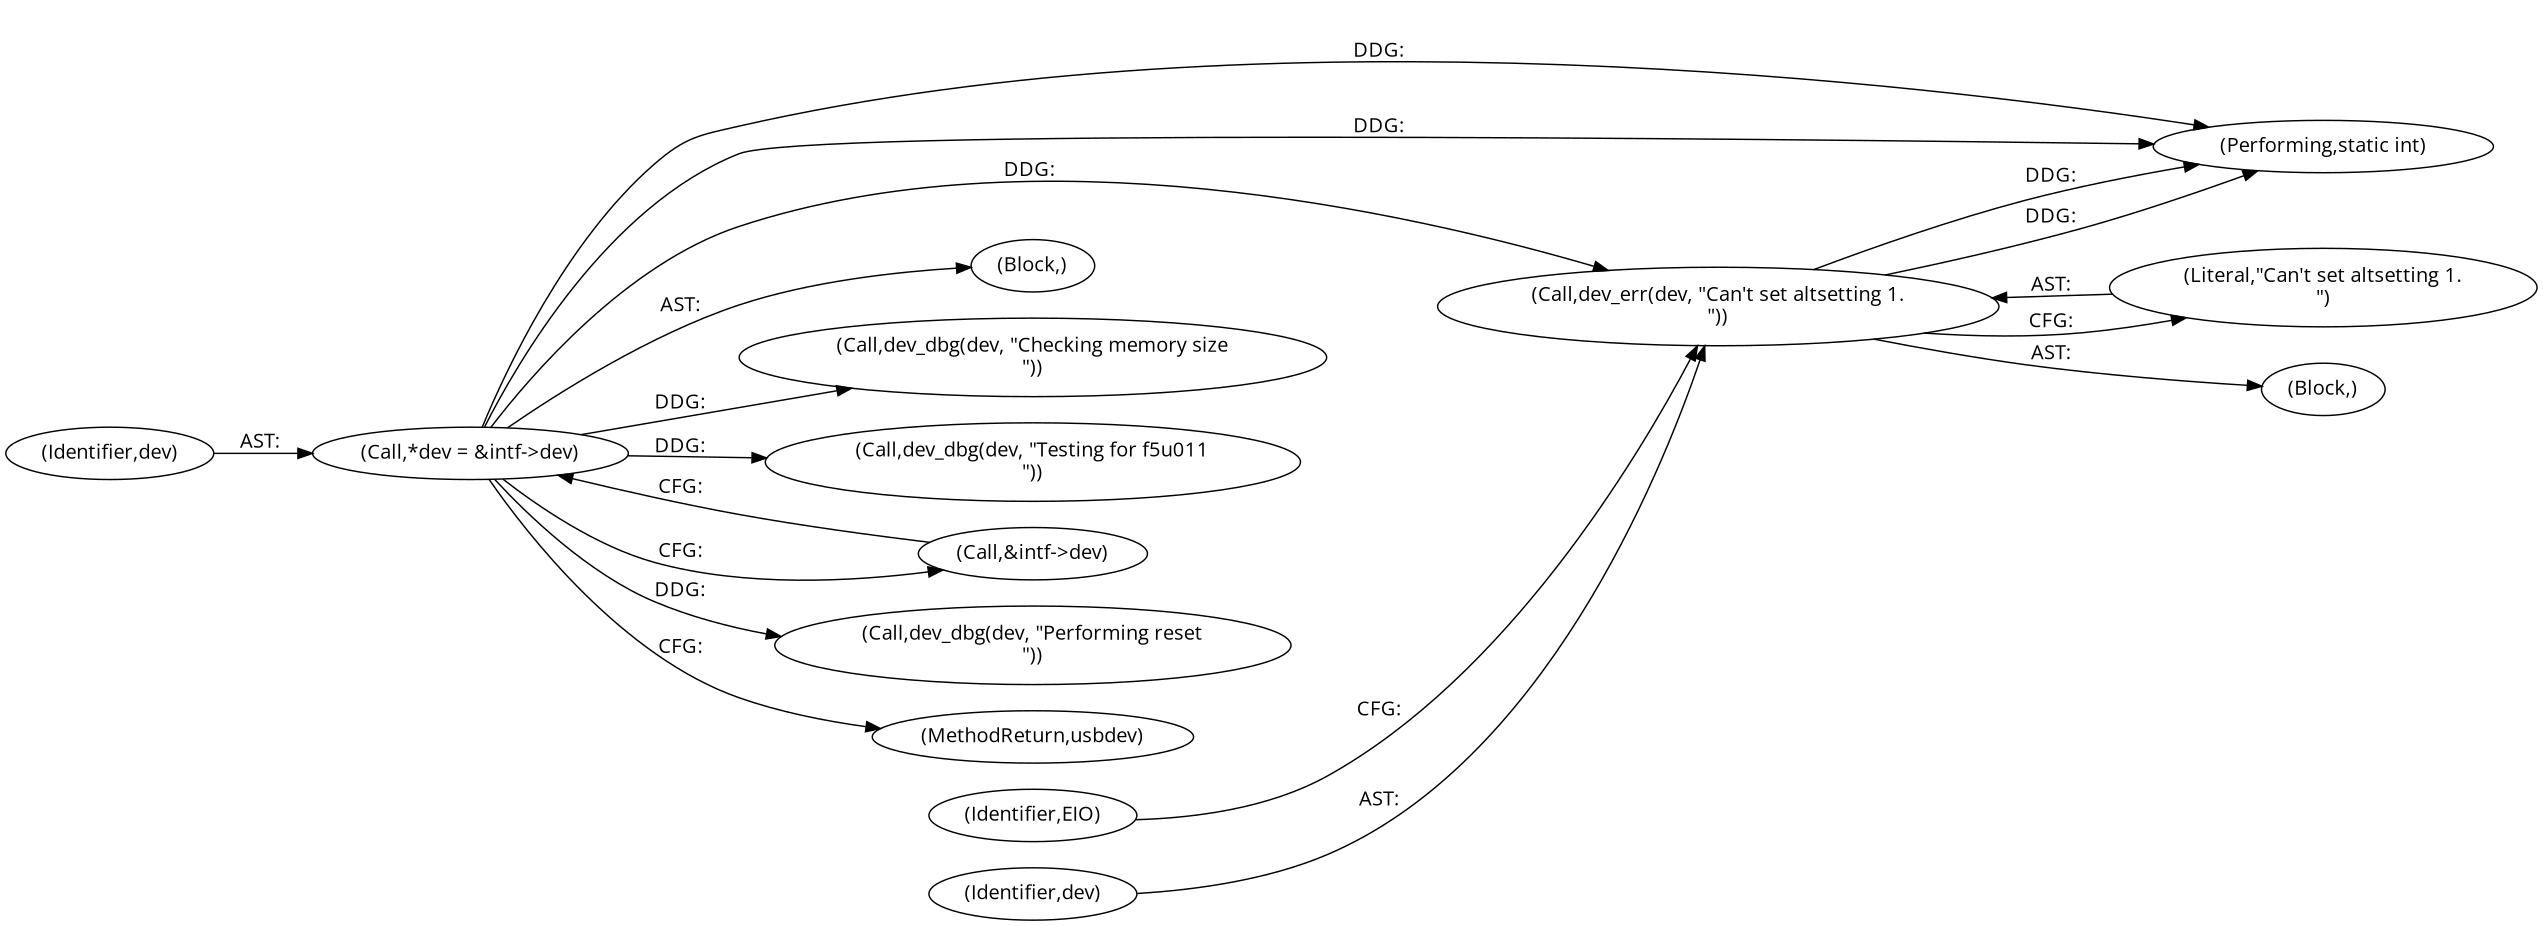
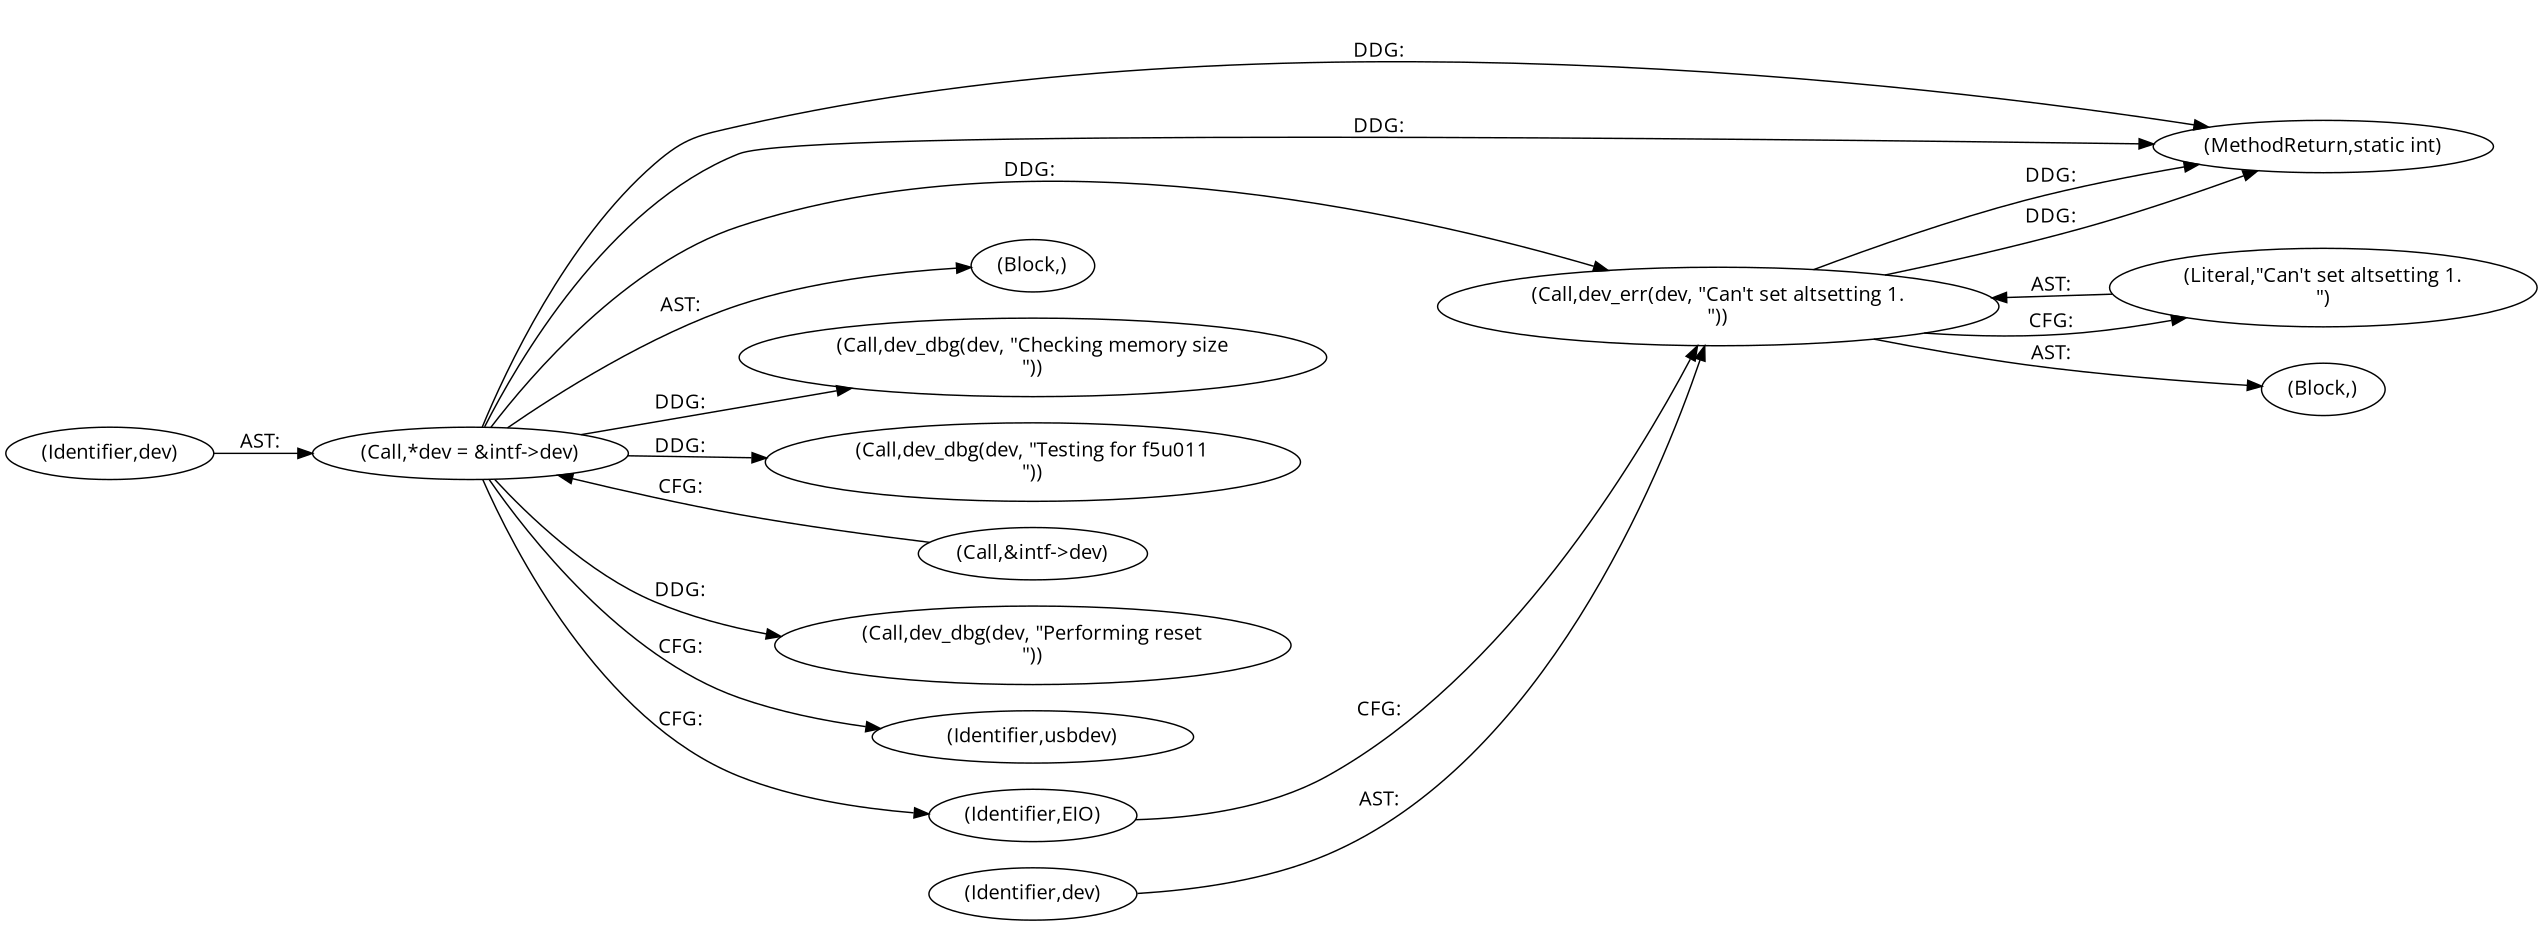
node "(Performing,static int)": label "(Performing,static int)" -> "(MethodReturn,static int)"
edge "(Call,*dev = &intf->dev)" -> "(Call,&intf->dev)": now "(Call,*dev = &intf->dev)" -> "(Identifier,EIO)"
node "(MethodReturn,usbdev)": label "(MethodReturn,usbdev)" -> "(Identifier,usbdev)"
